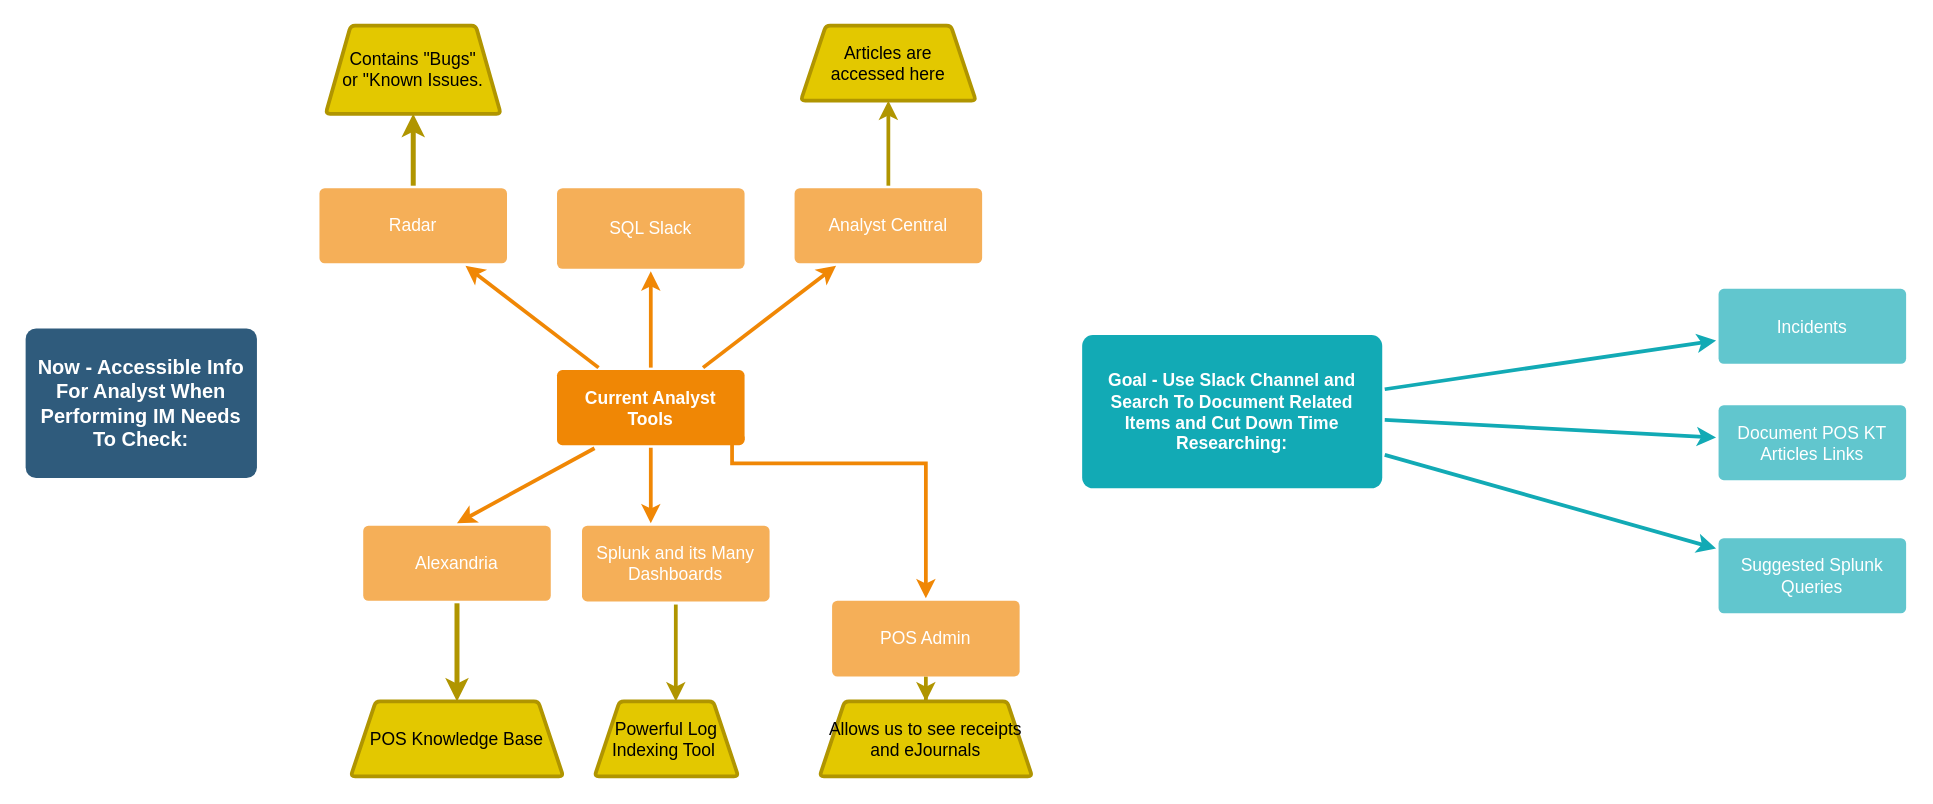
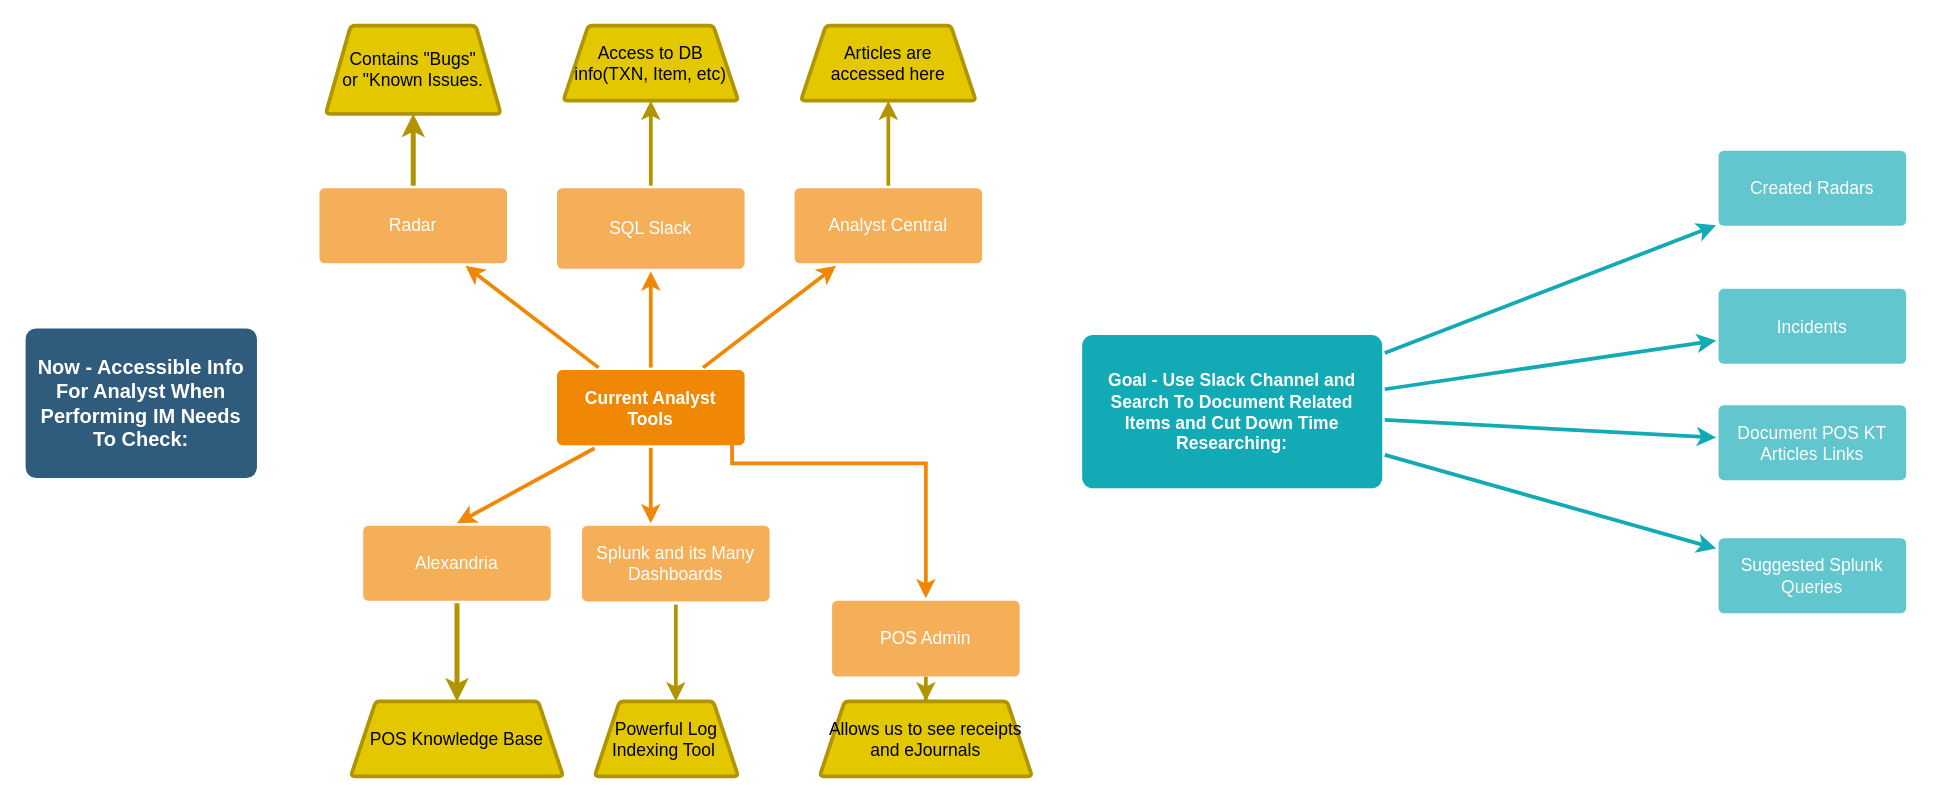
node "Access to DB info(TXN, Item, etc)": added
edge "SQL Slack" -> "Access to DB info(TXN, Item, etc)": added
node "Created Radars": added
edge "Goal - Use Slack Channel and Search To Document Related Items and Cut Down Time Researching:" -> "Created Radars": added
